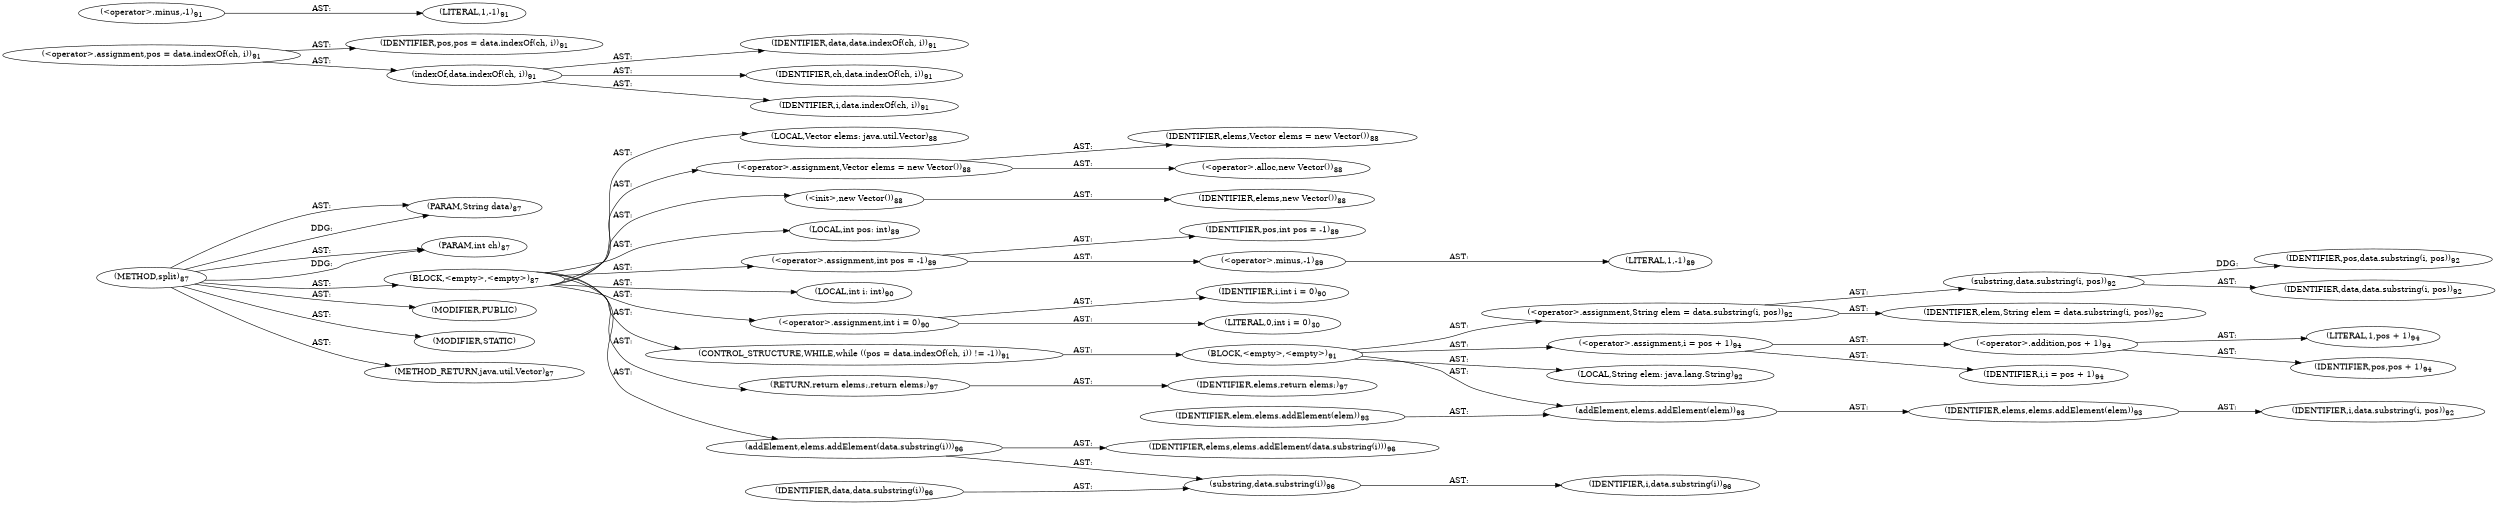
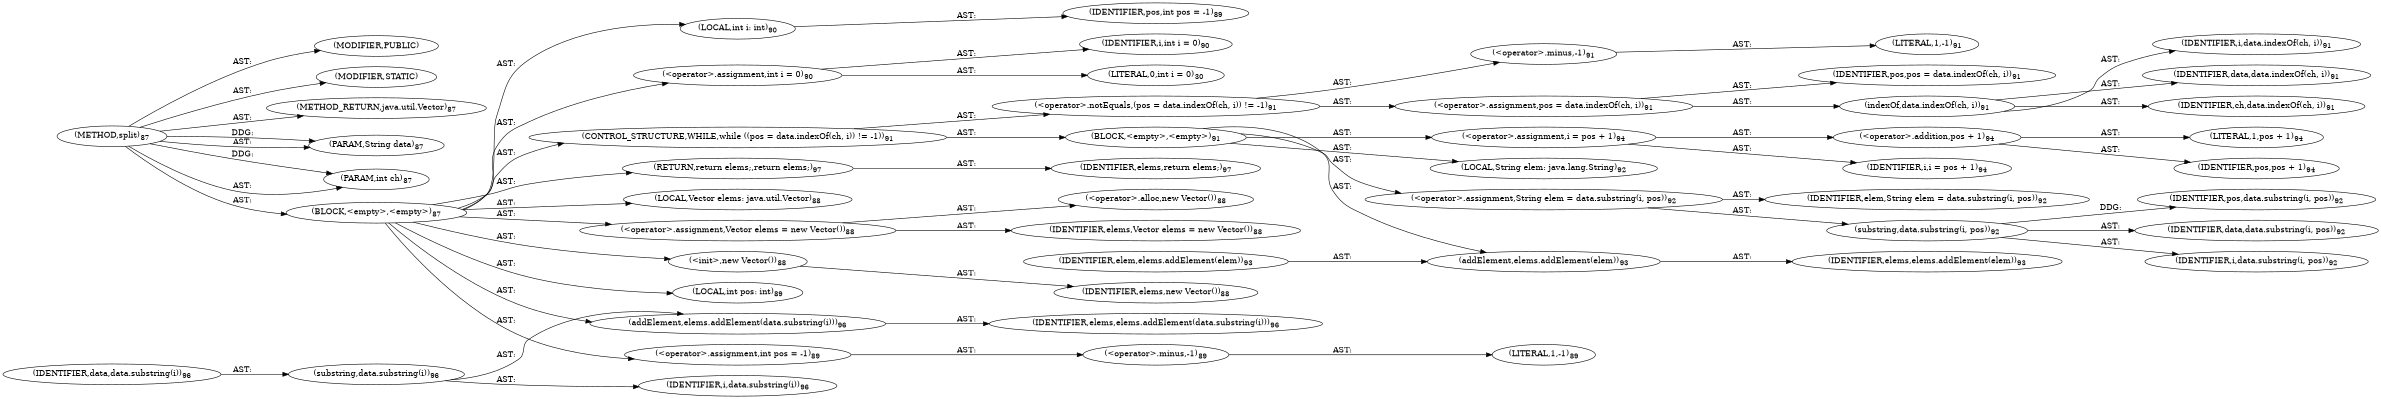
node "(<operator>.notEquals,(pos = data.indexOf(ch, i)) != -1)": added
edge "(<operator>.assignment,int pos = -1)" -> "(IDENTIFIER,pos,int pos = -1)": now "(LOCAL,int i: int)" -> "(IDENTIFIER,pos,int pos = -1)"
edge "(IDENTIFIER,elems,elems.addElement(elem))" -> "(IDENTIFIER,i,data.substring(i, pos))": now "(substring,data.substring(i, pos))" -> "(IDENTIFIER,i,data.substring(i, pos))"
edge "(addElement,elems.addElement(data.substring(i)))" -> "(substring,data.substring(i))": reversed
